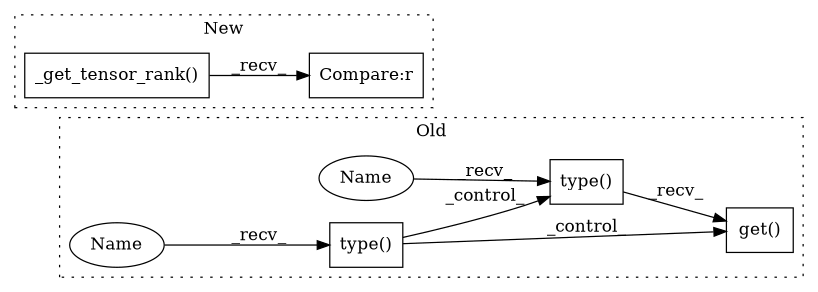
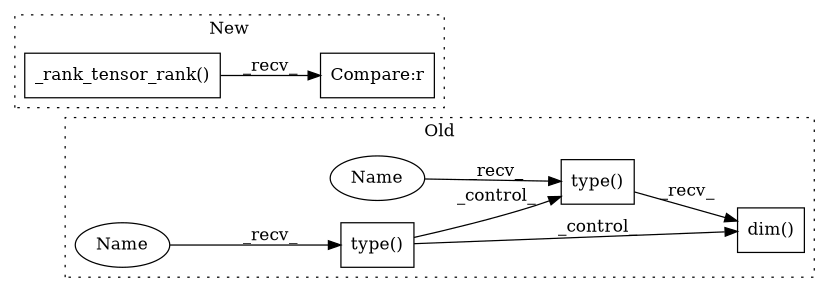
node "_get_tensor_rank()": label "_get_tensor_rank()" -> "_rank_tensor_rank()"
node "get()": label "get()" -> "dim()"
